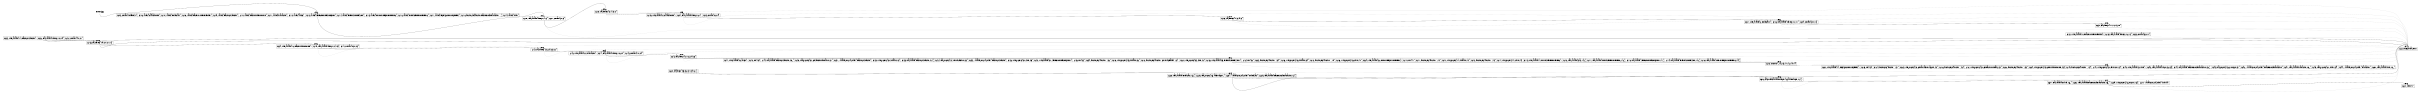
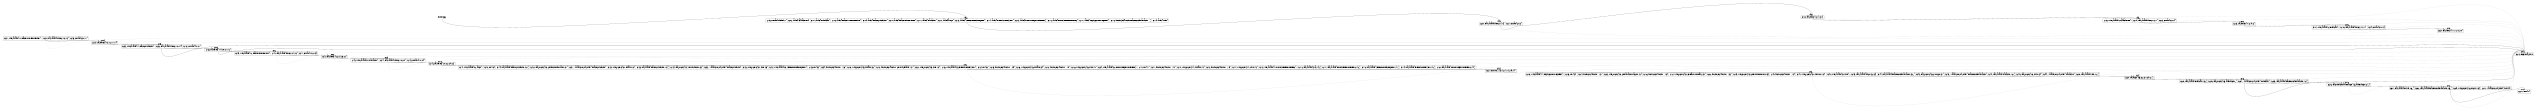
node "26734: call-_dereq_ [v15,v16,v17,v14]": added
edge "26782: write-variable[v44,'TRANSACTION_WRAPPERS']*" -> "26801: call-assign [v55,v56,v57,v59,v61,-]*": added
